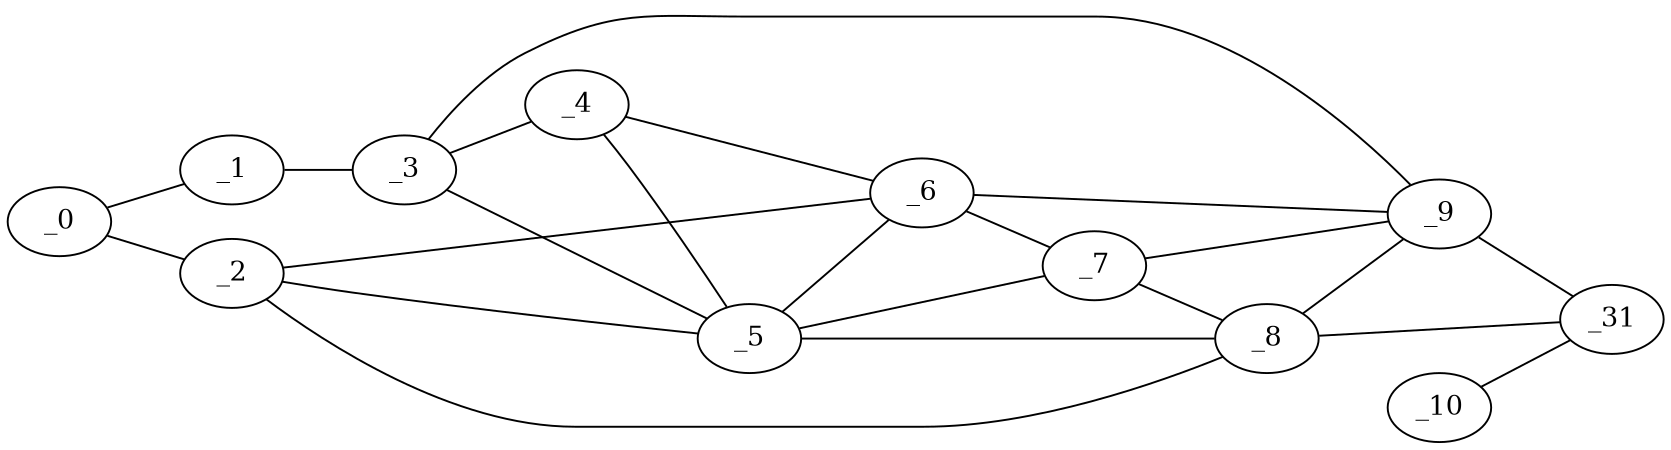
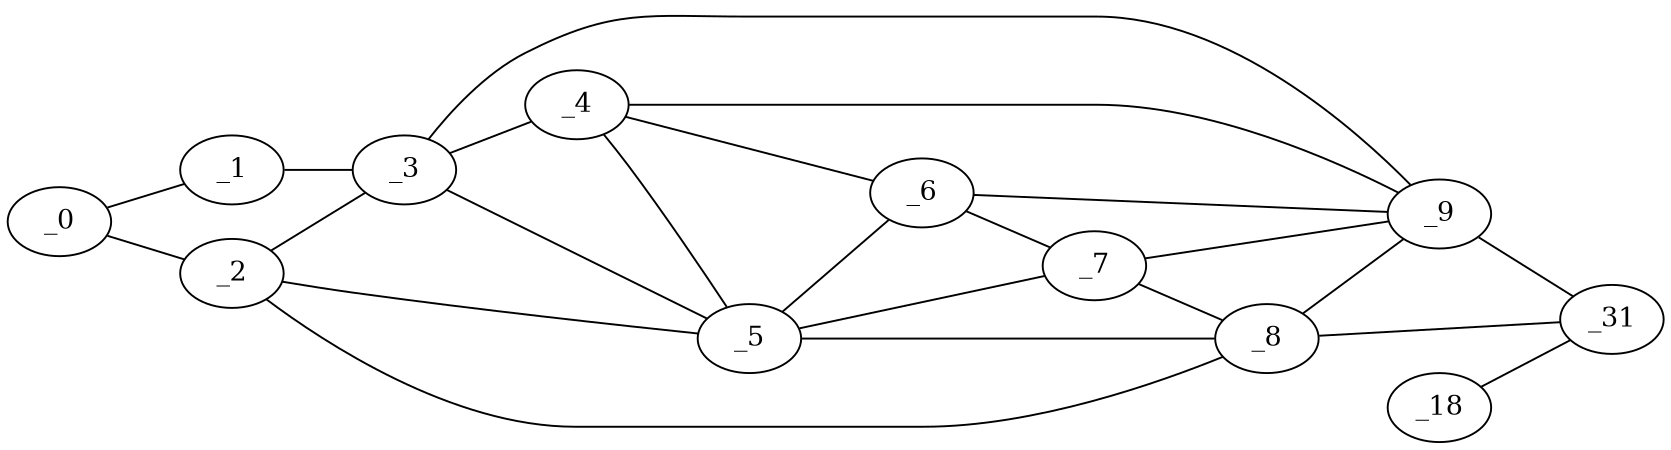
edge "_4" -- "_9": added
edge "_6" -- "_2": now "_3" -- "_2"
node "_10": label "_10" -> "_18"
